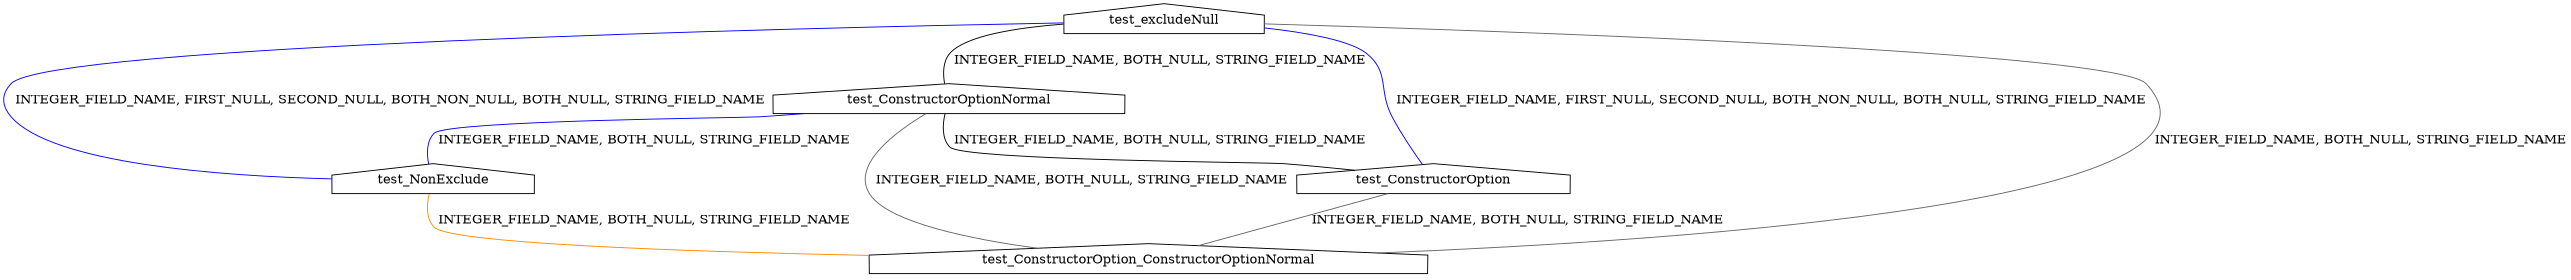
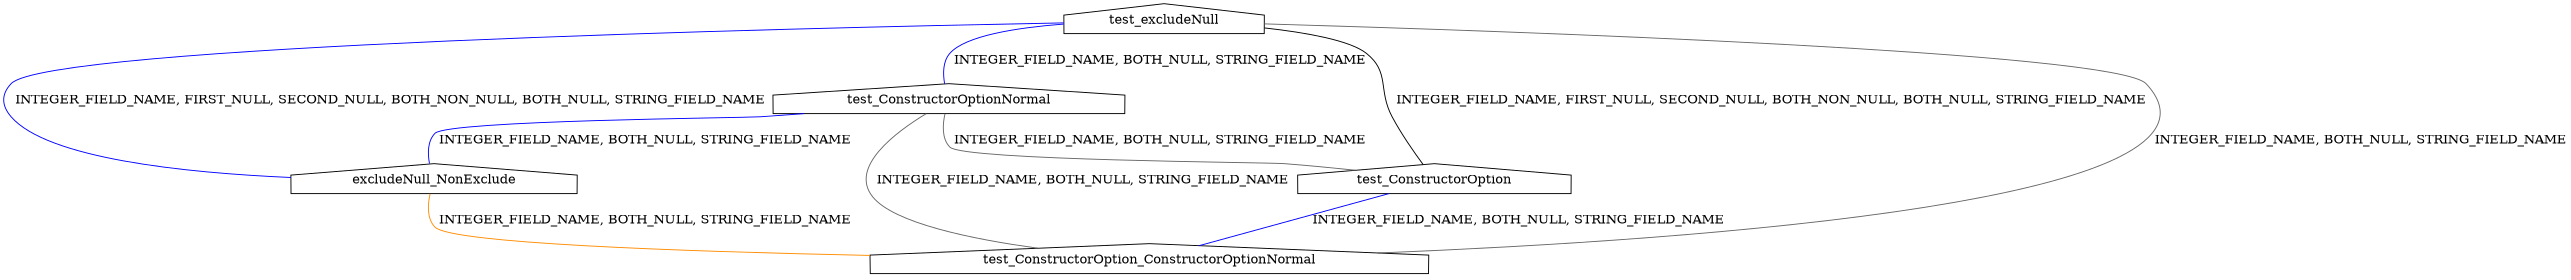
edge "test_excludeNull" -- "test_ConstructorOptionNormal": color black -> blue
edge "test_excludeNull" -- "test_ConstructorOption": color blue -> black
edge "test_ConstructorOptionNormal" -- "test_ConstructorOption": color black -> gray40
node "test_NonExclude": label "test_NonExclude" -> "excludeNull_NonExclude"
edge "test_ConstructorOption" -- "test_ConstructorOption_ConstructorOptionNormal": color gray40 -> blue
